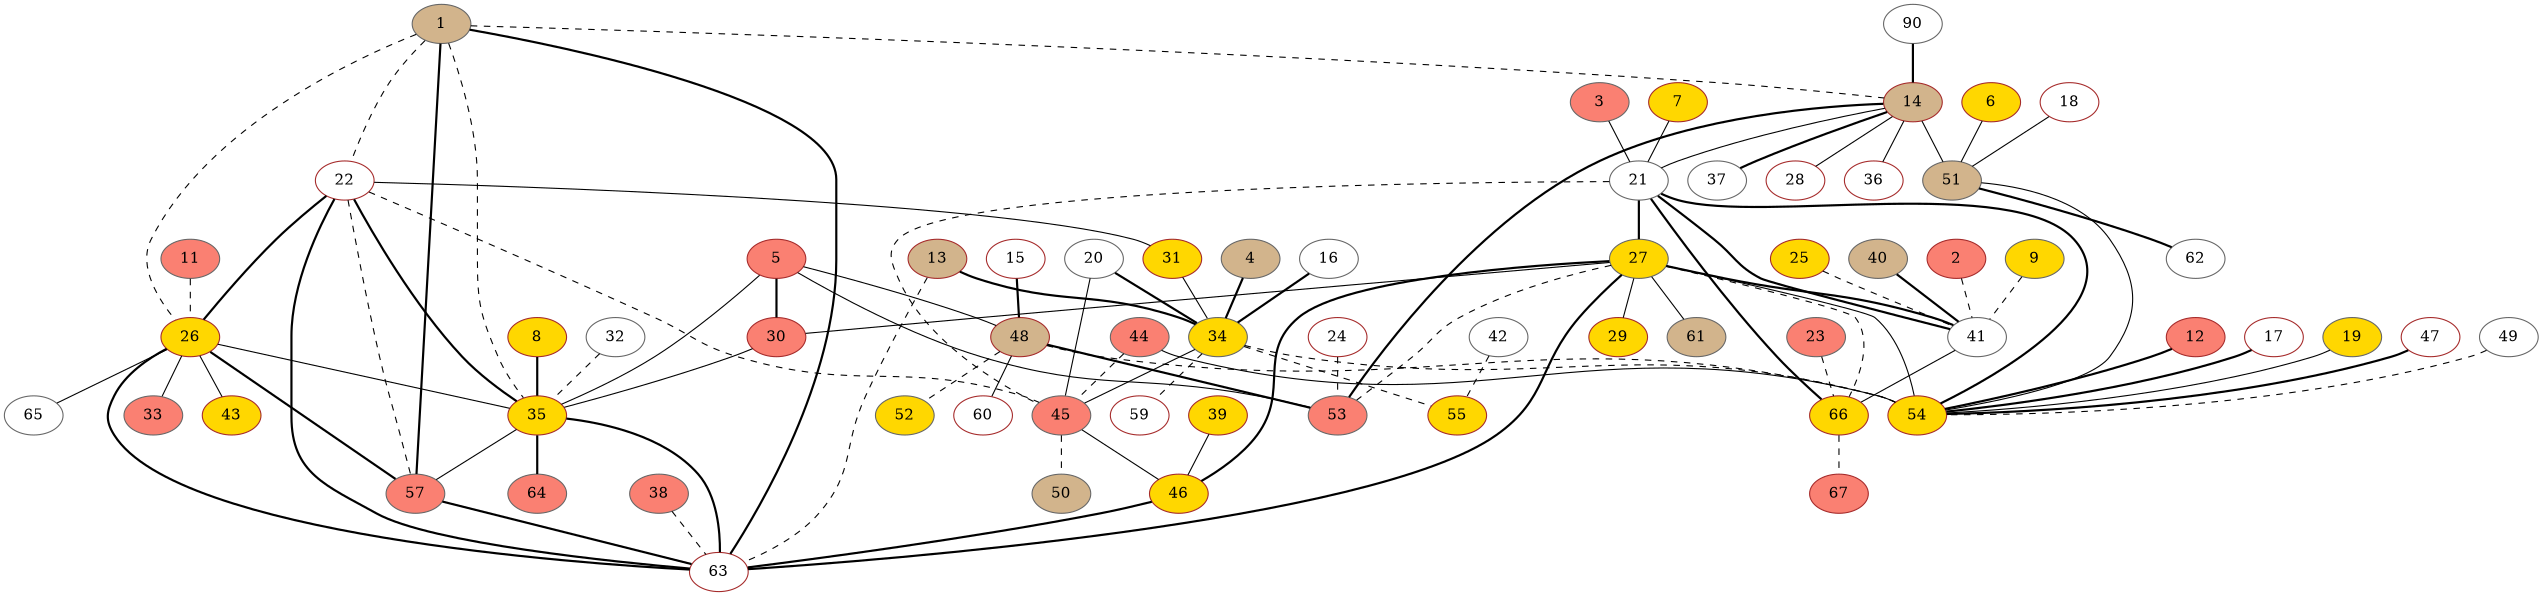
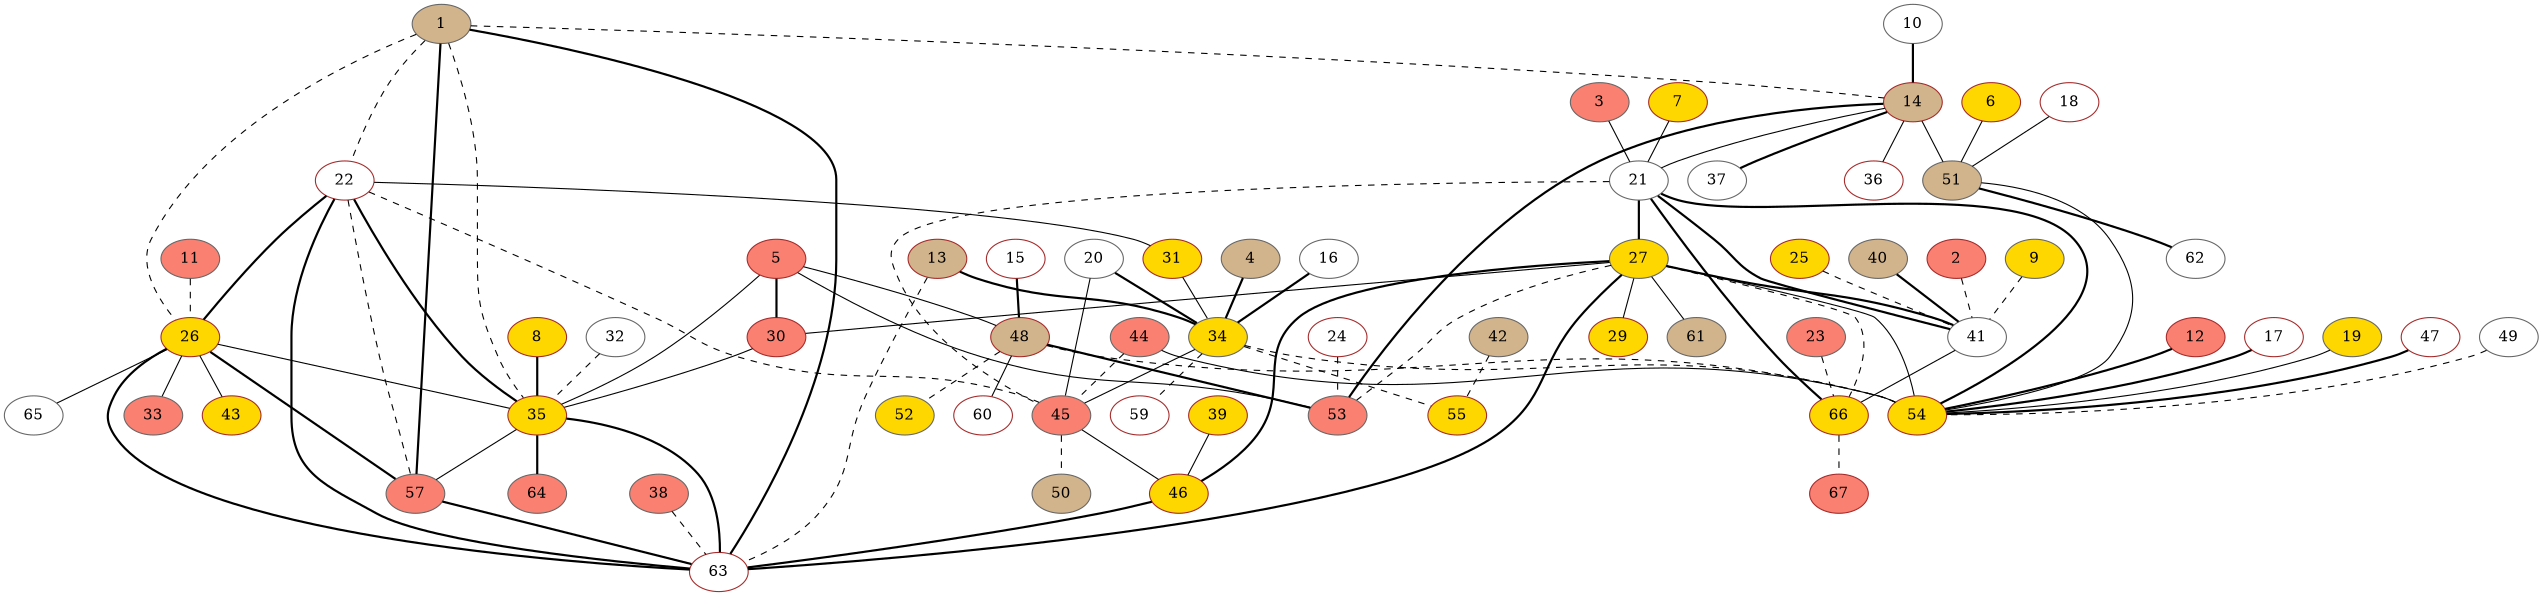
node "90": label "90" -> "10"
node "28": removed
node "42": fillcolor white -> tan
